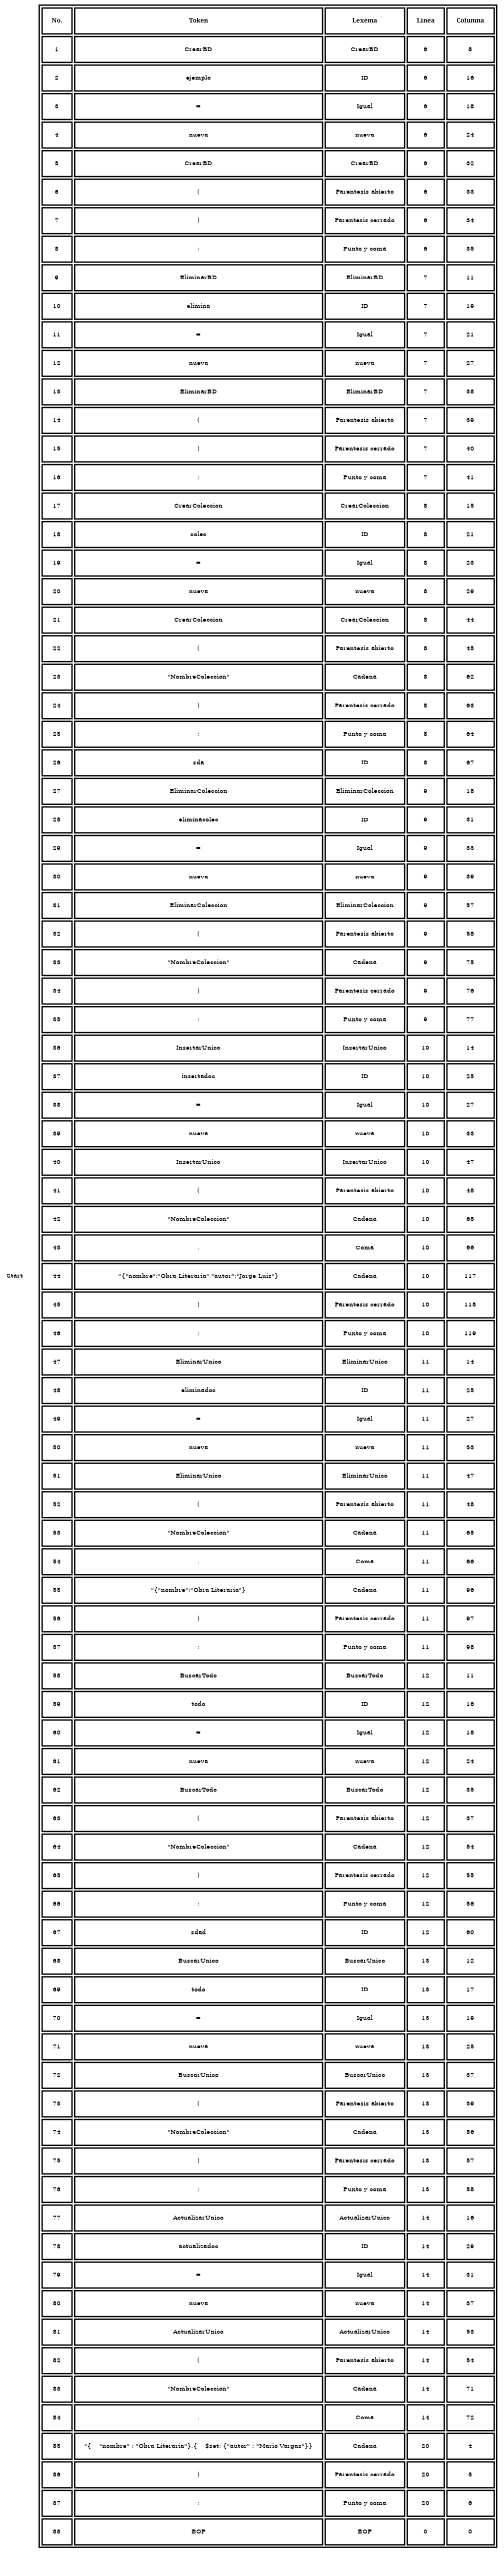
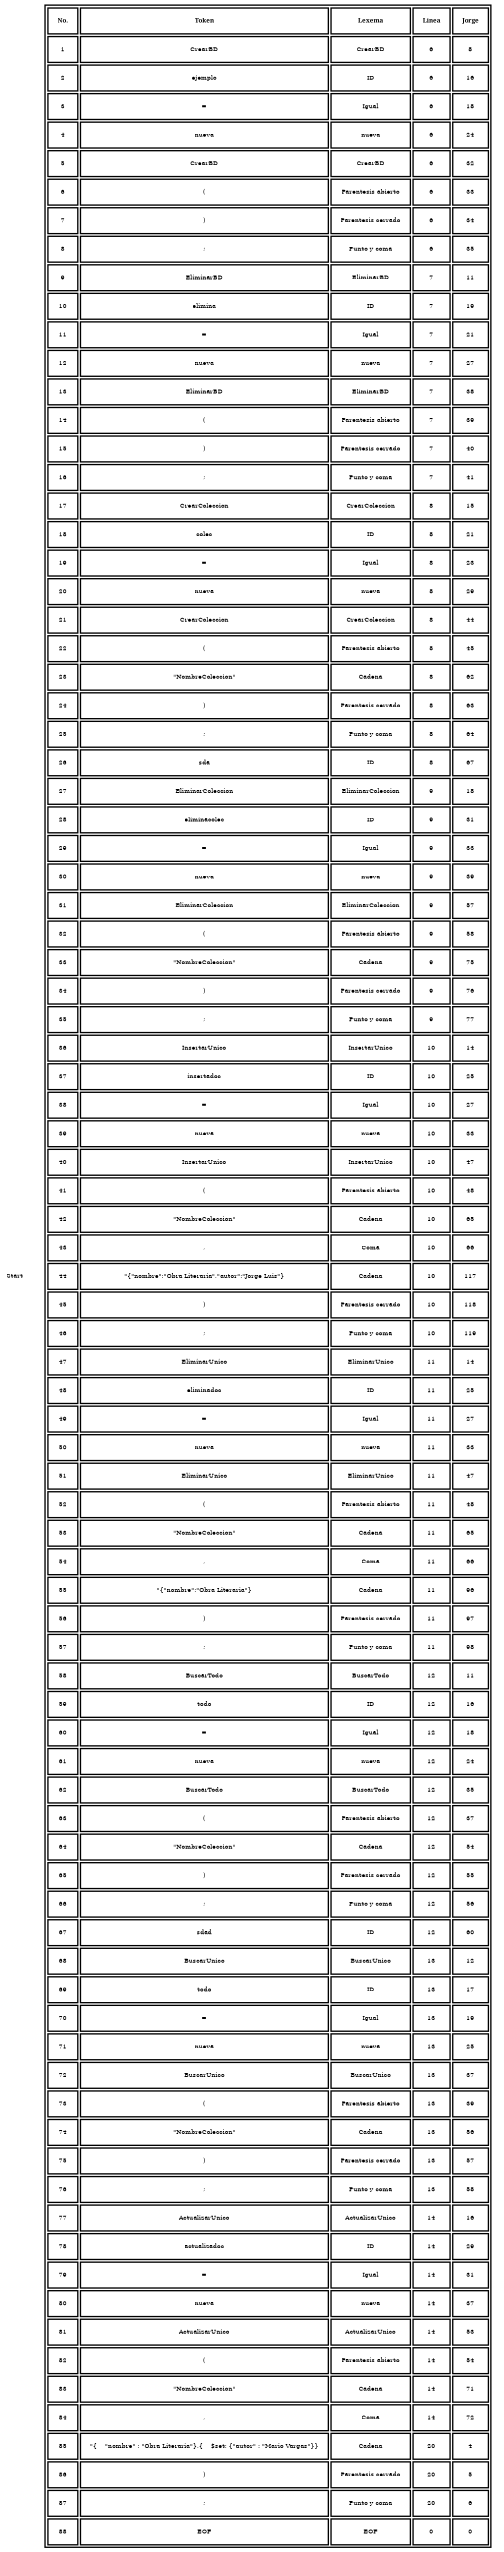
node "No.": text "Columna" -> "Jorge"
